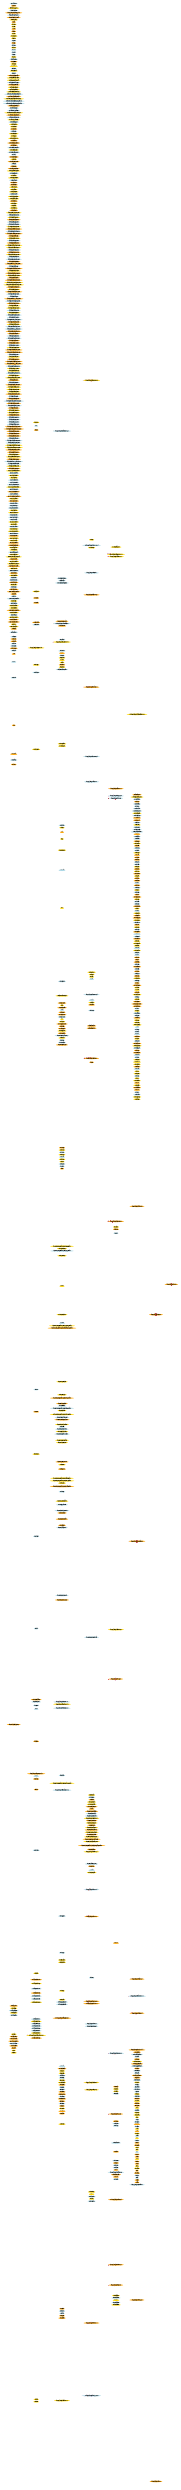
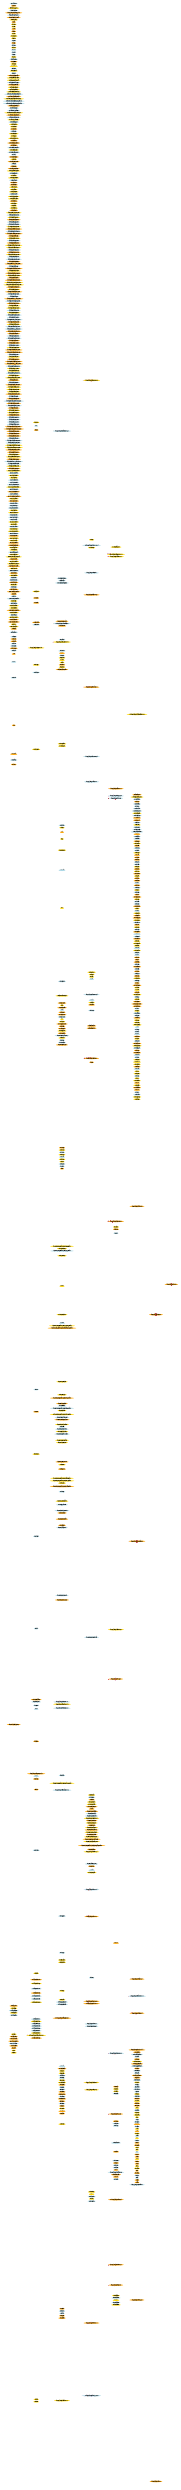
node "/sbin/pam_extrausers_update": fillcolor lightblue -> orange
